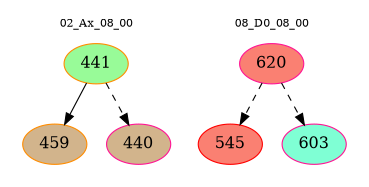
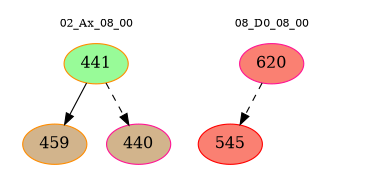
node "603": removed
